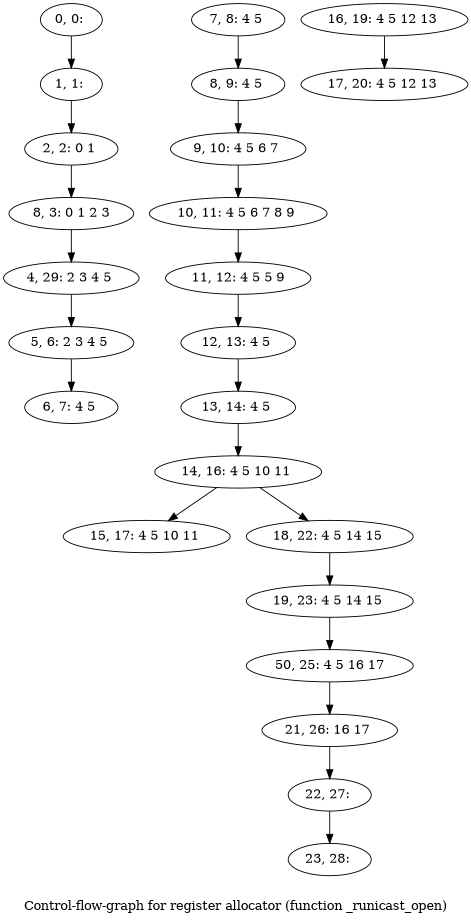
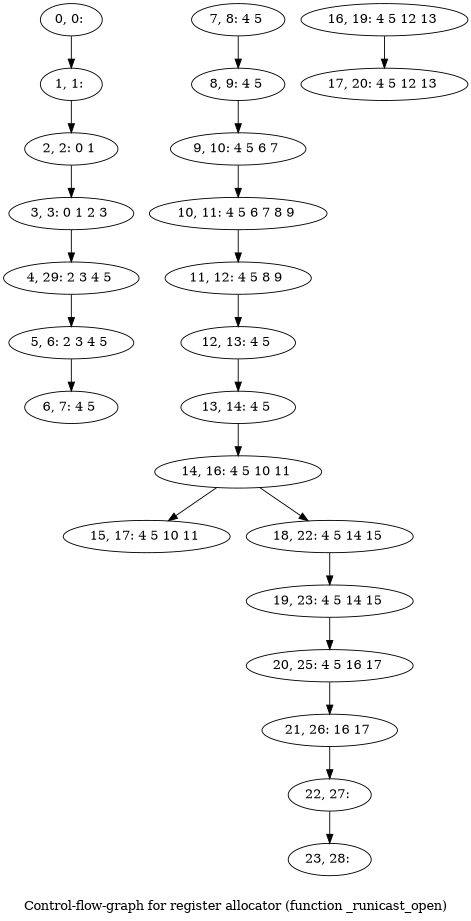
node "8, 3: 0 1 2 3": label "8, 3: 0 1 2 3" -> "3, 3: 0 1 2 3"
node "11, 12: 4 5 5 9": label "11, 12: 4 5 5 9" -> "11, 12: 4 5 8 9"
node "50, 25: 4 5 16 17": label "50, 25: 4 5 16 17" -> "20, 25: 4 5 16 17"
